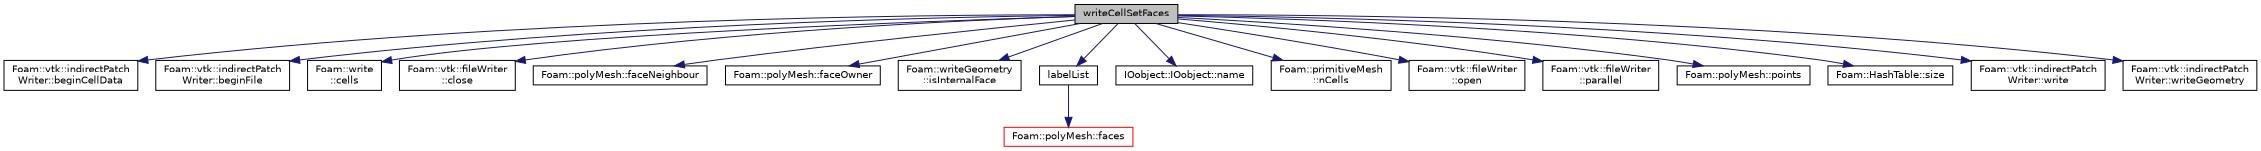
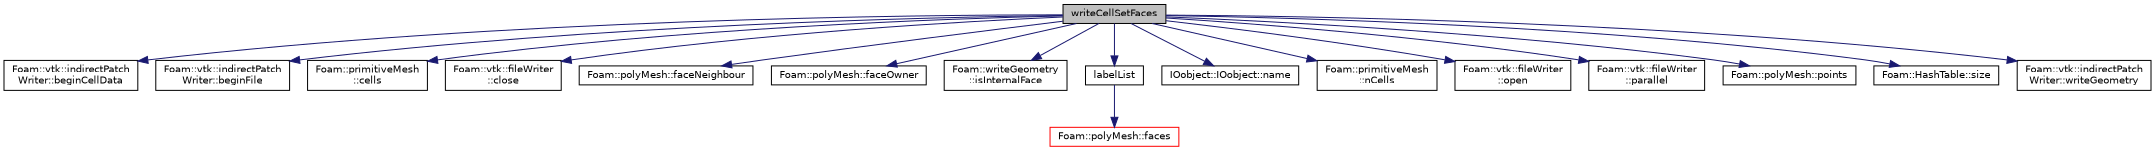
node "Foam::write ::cells": label "Foam::write ::cells" -> "Foam::primitiveMesh ::cells"
node "Foam::vtk::indirectPatch Writer::write": removed
